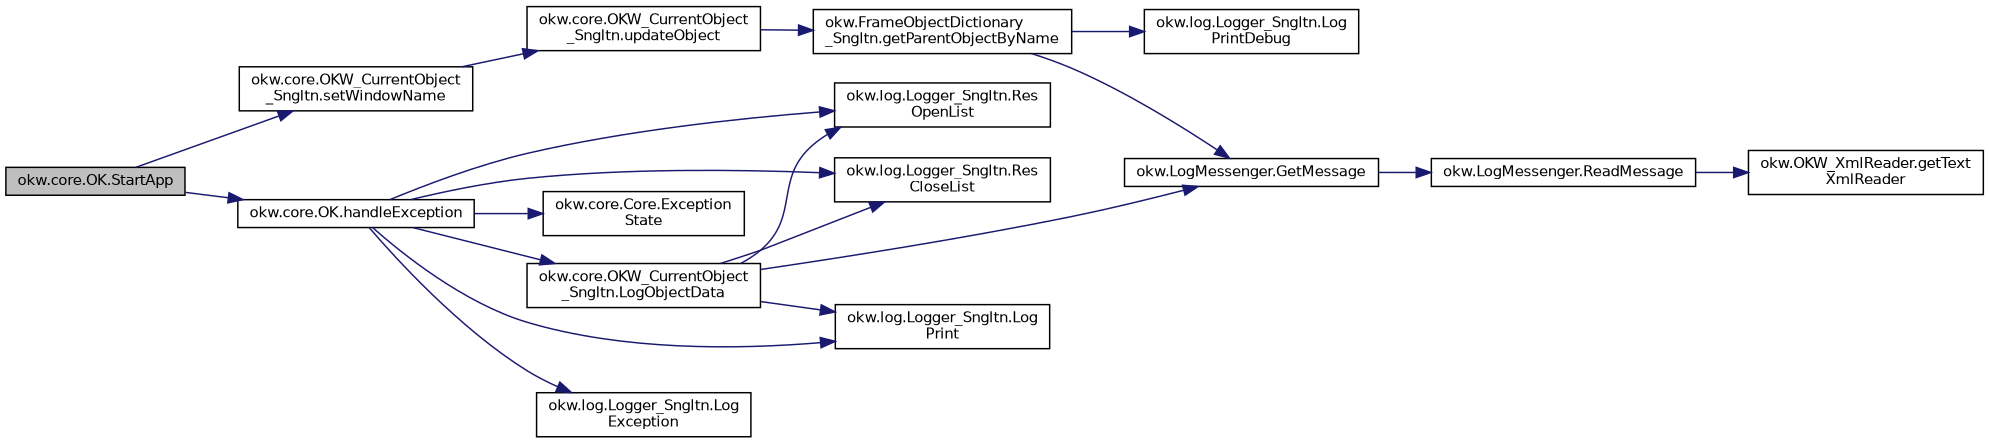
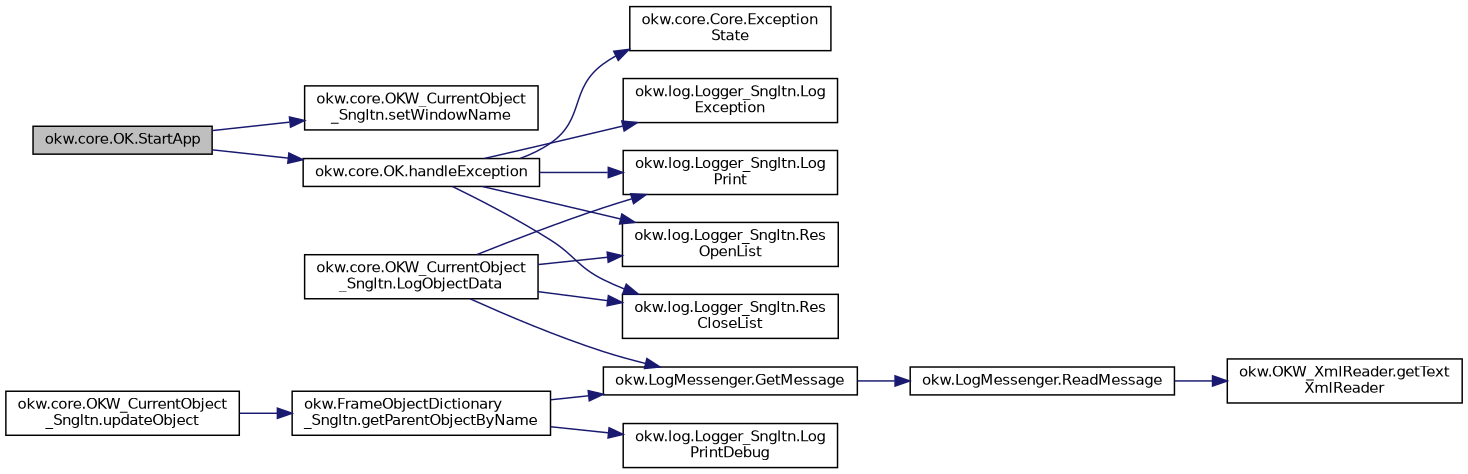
edge "okw.core.OKW_CurrentObject _Sngltn.setWindowName" -> "okw.core.OKW_CurrentObject _Sngltn.updateObject": removed
edge "okw.core.OK.handleException" -> "okw.core.OKW_CurrentObject _Sngltn.LogObjectData": removed
